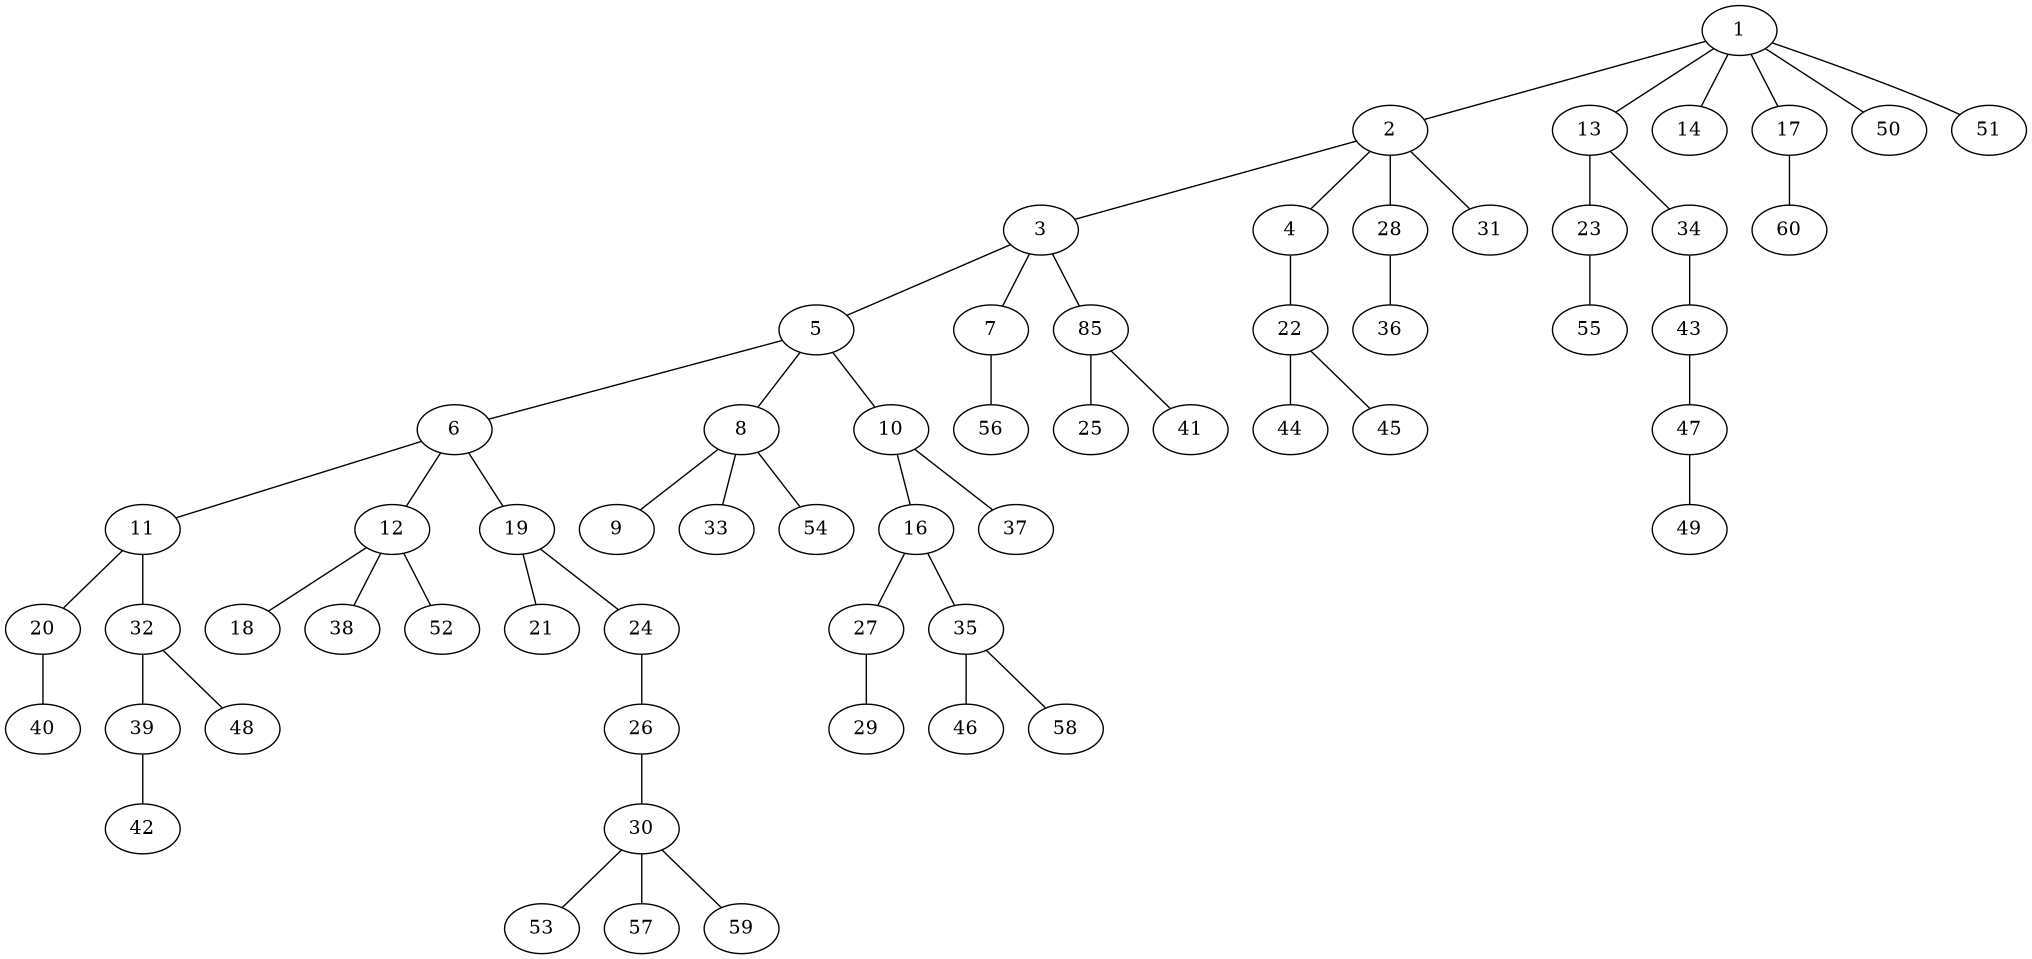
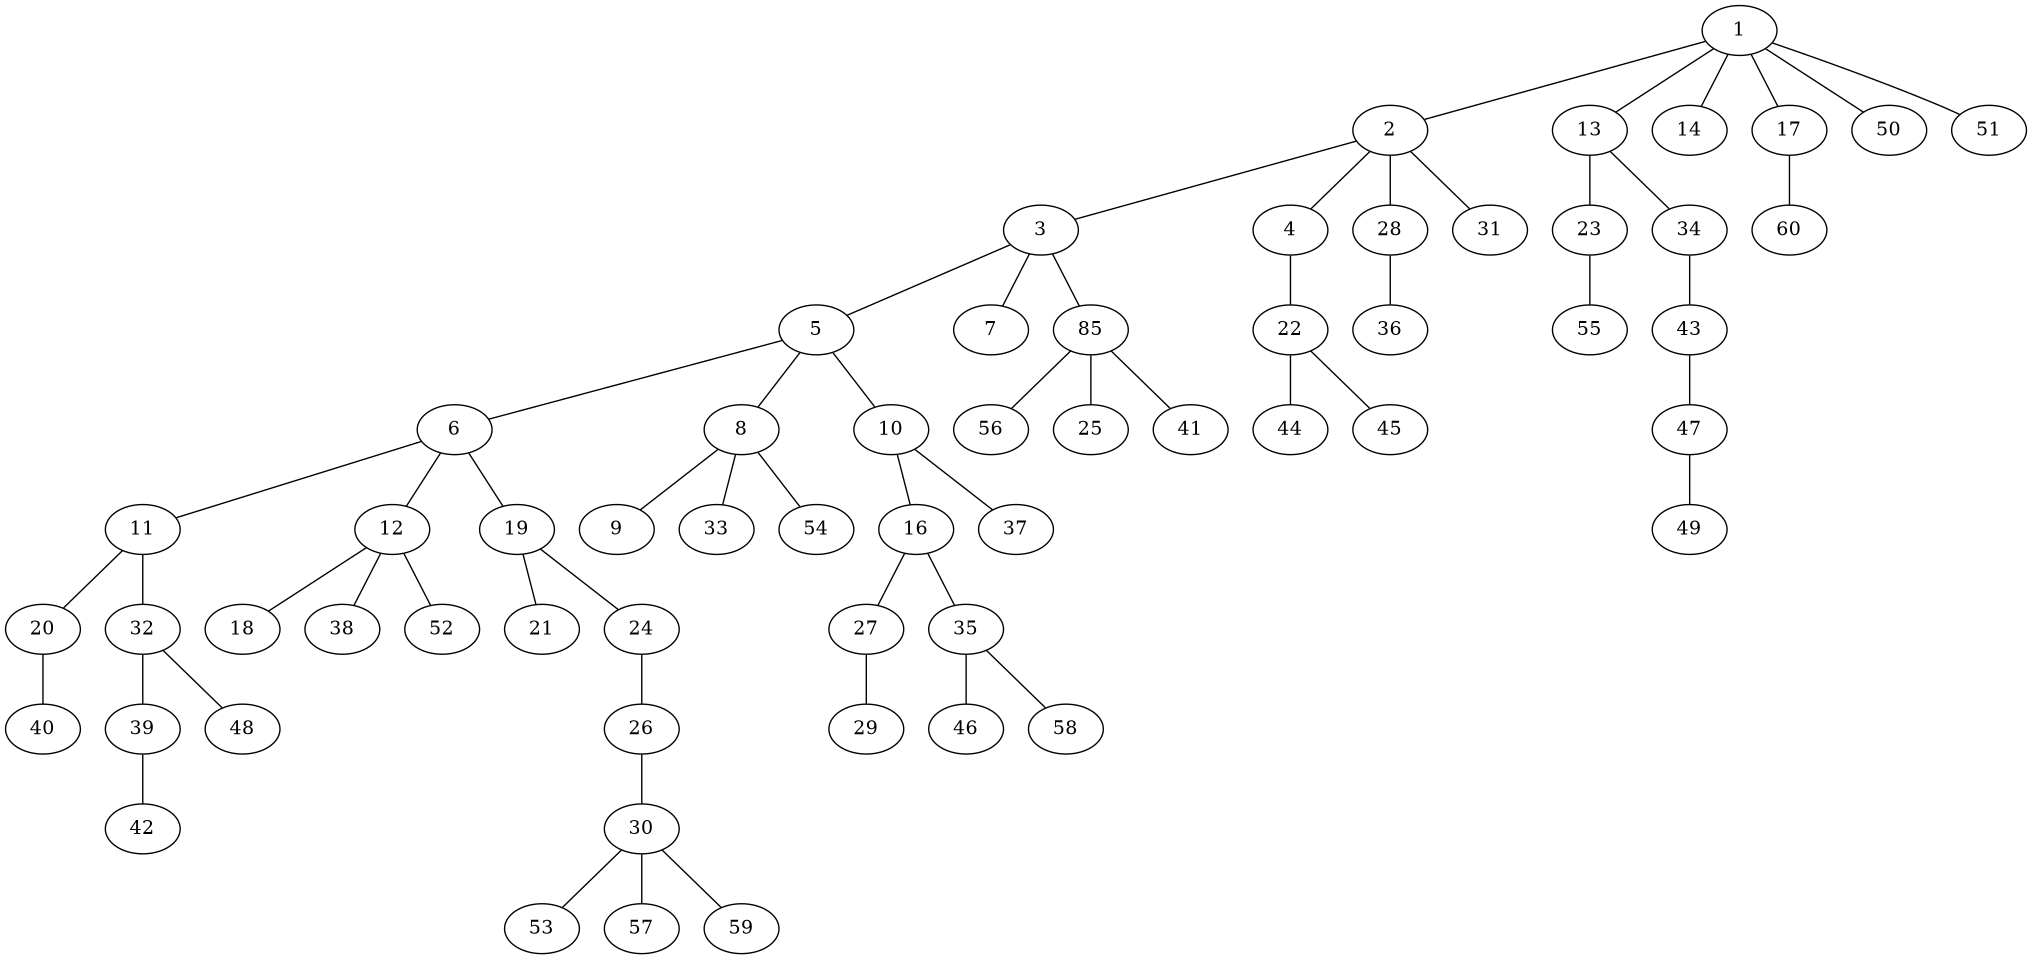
edge "7" -- "56": now "85" -- "56"
